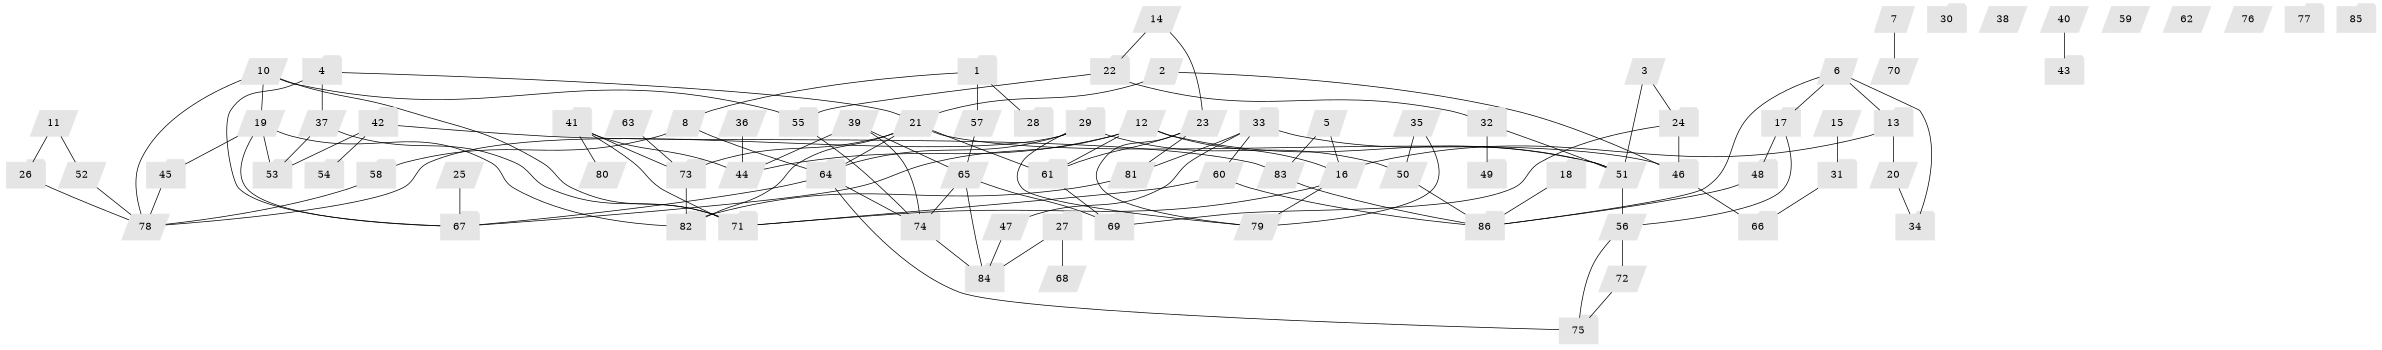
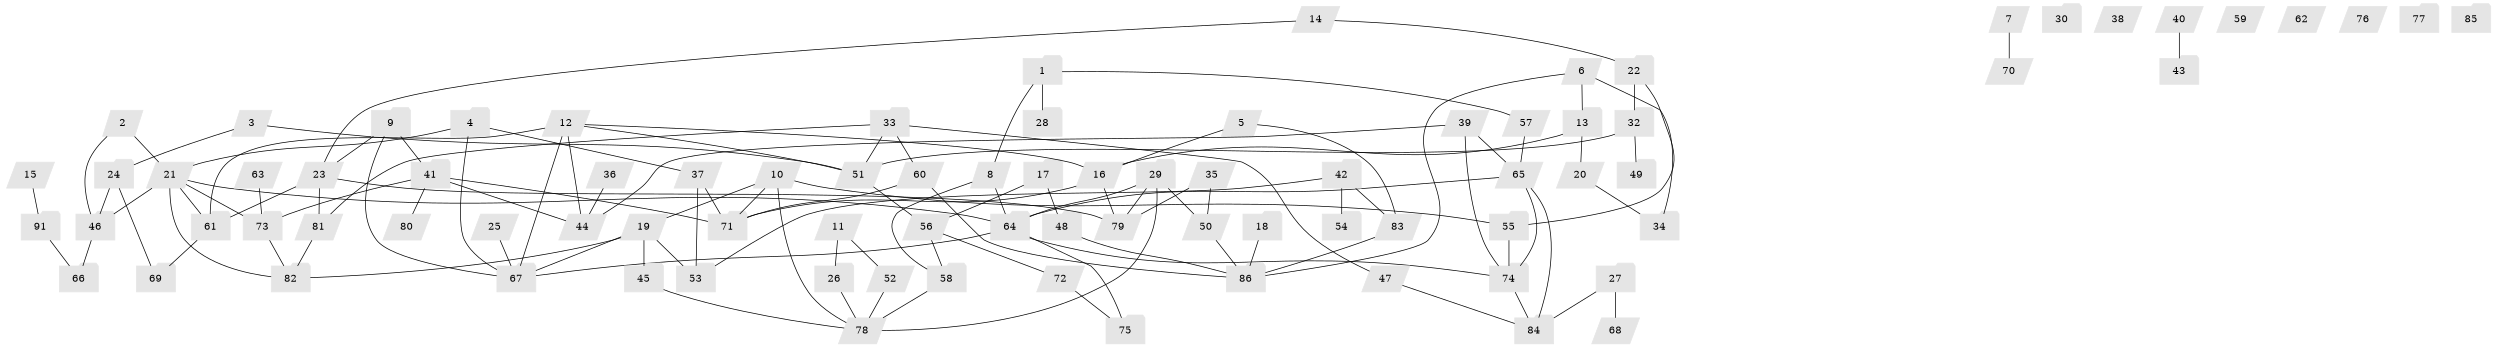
edge "6" -- "17": removed
node "9": added
node "31": label "31" -> "91"
edge "65" -- "69": now "65" -- "64"
edge "56" -- "75": now "56" -- "58"
